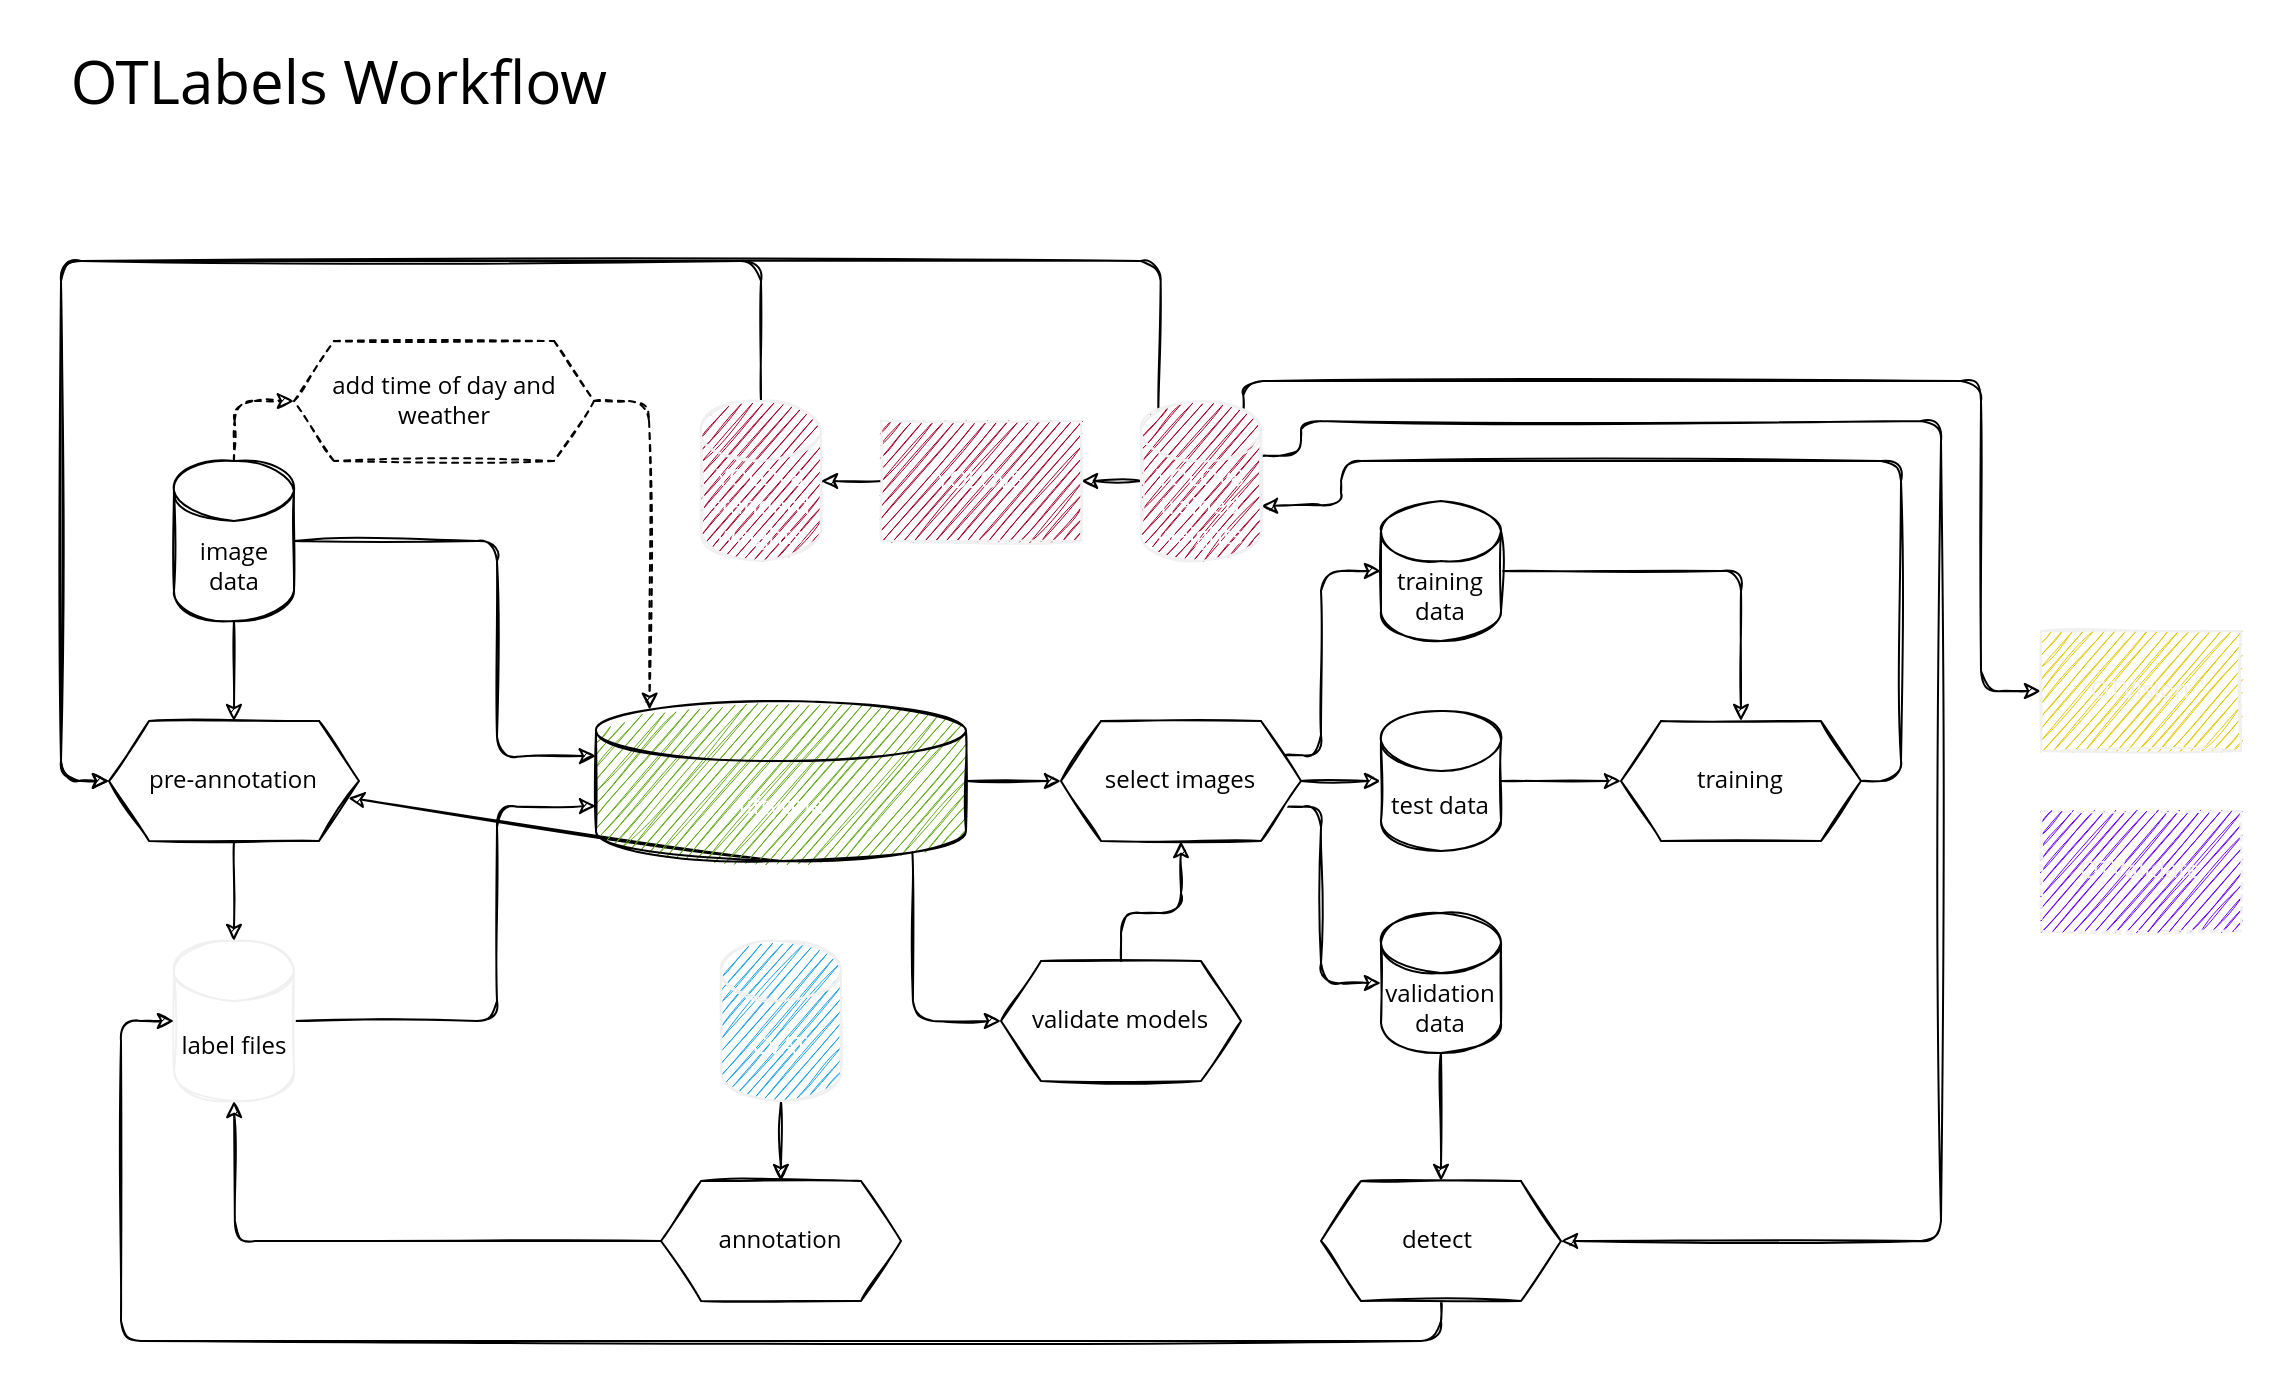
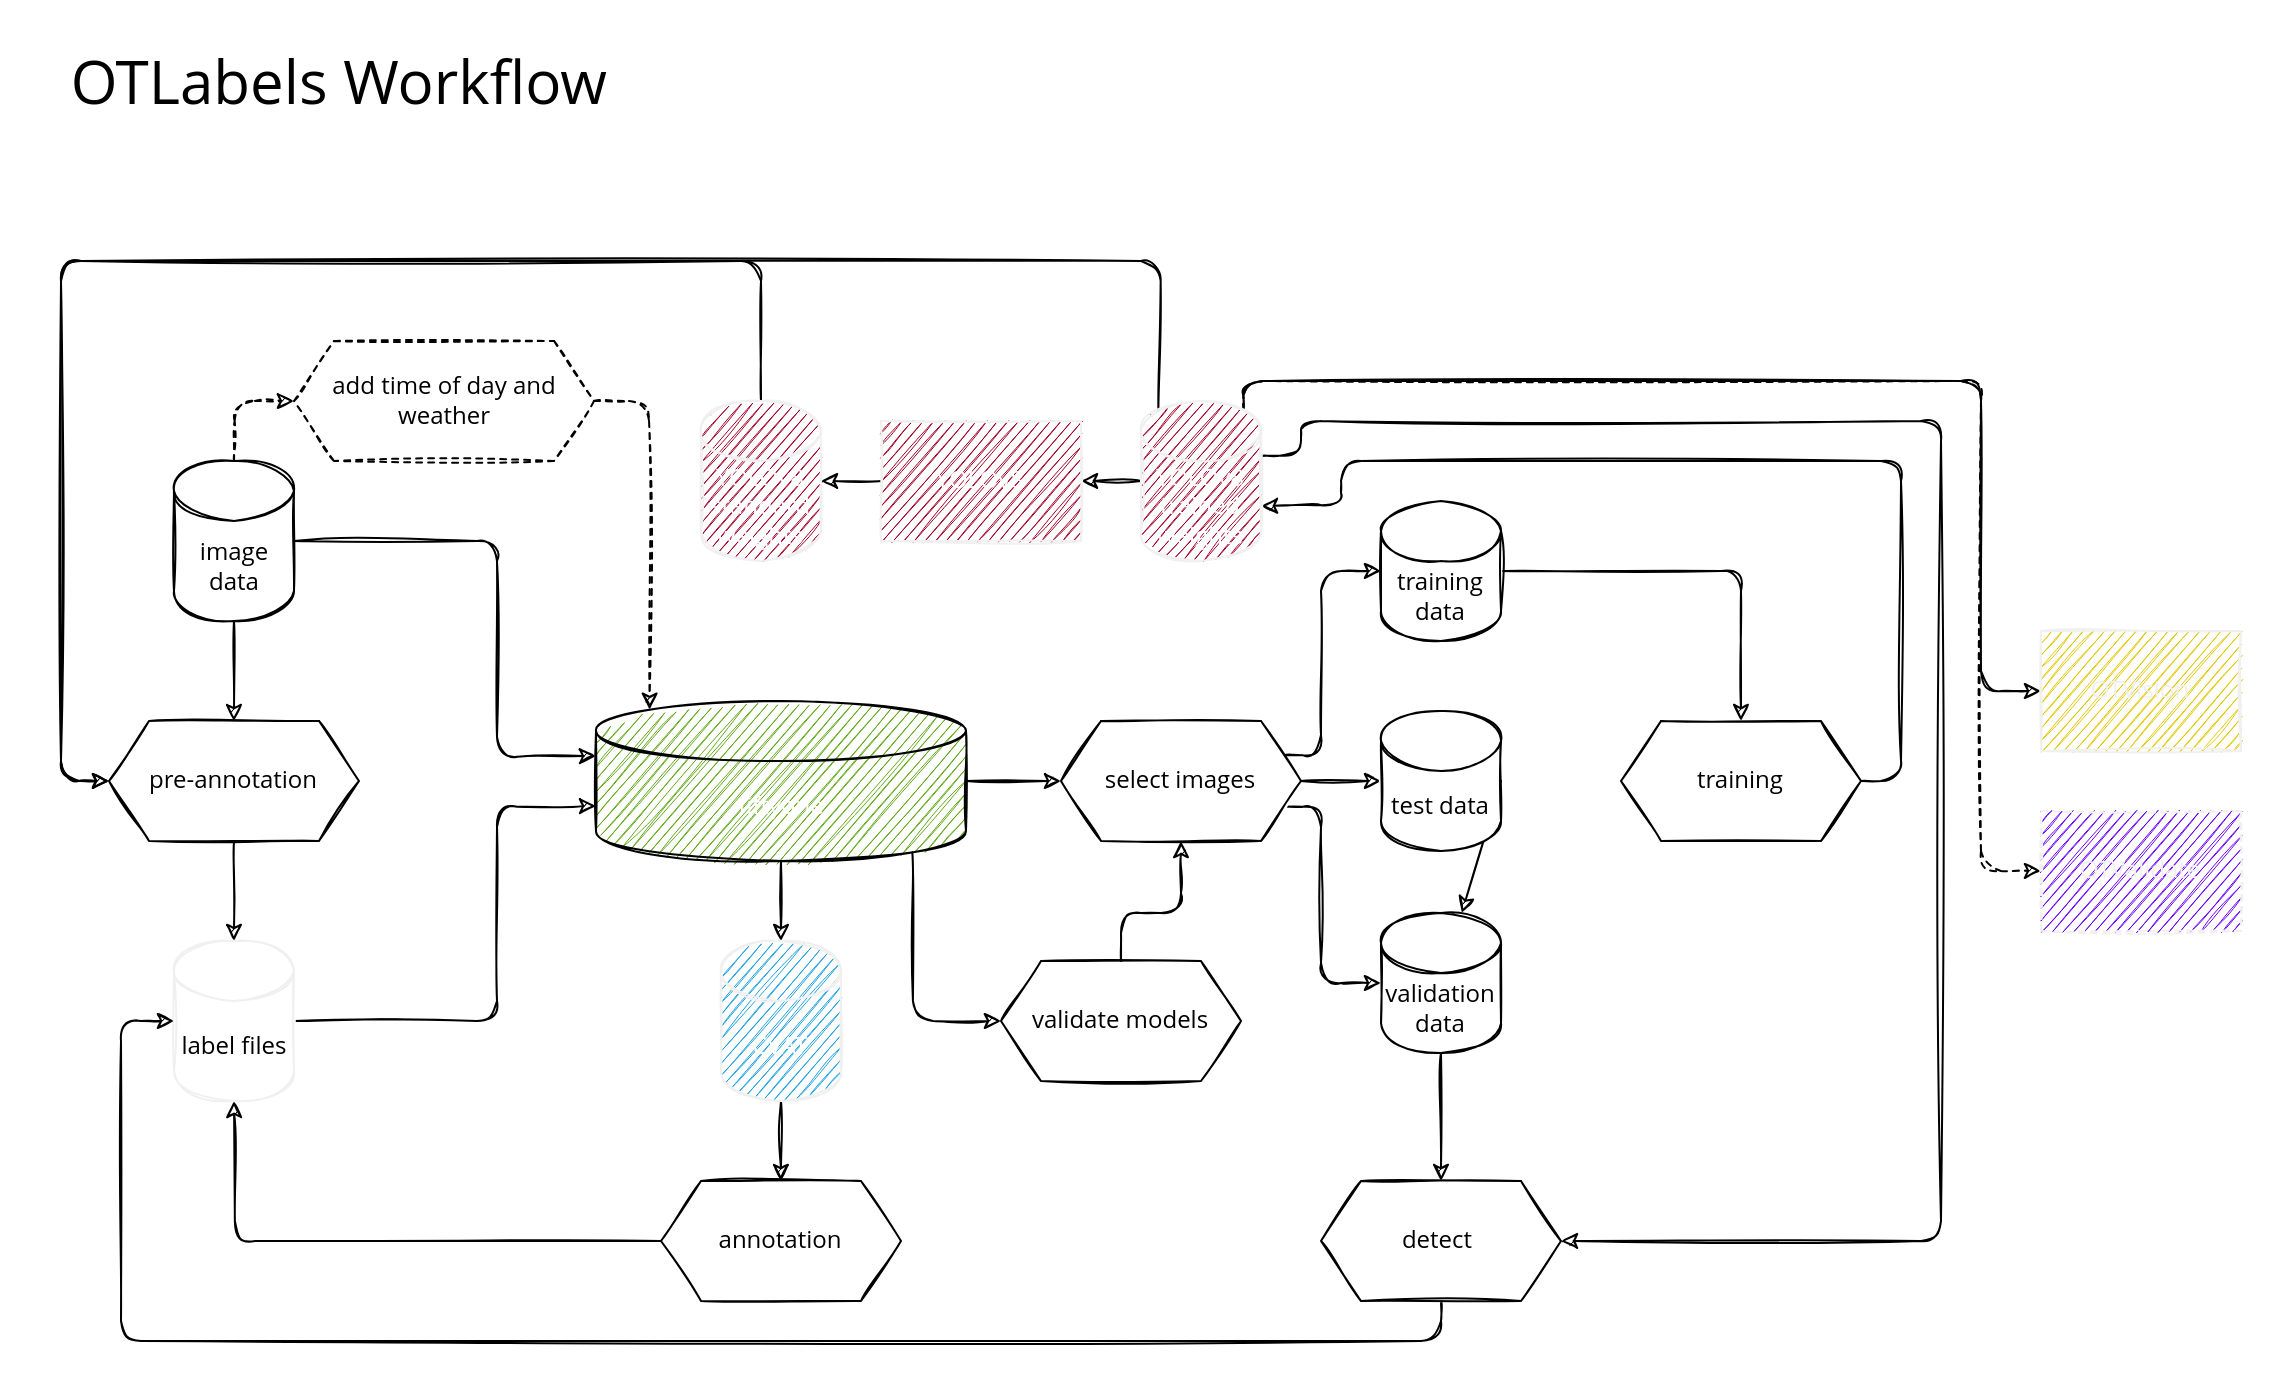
edge "test data" -> "training": now "test data" -> "validation data"
edge "YOLOv8 trained weights" -> "OTValidate": added
edge "fiftyone" -> "pre-annotation": now "fiftyone" -> "CVAT"
